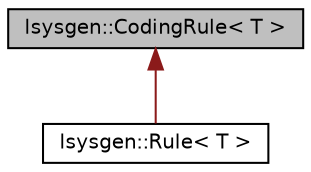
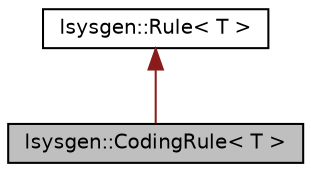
edge "lsysgen::Rule< T >" -> "lsysgen::CodingRule< T >": reversed
